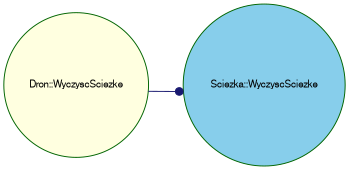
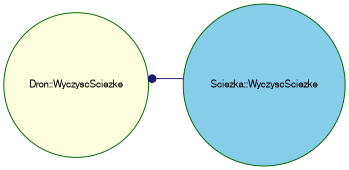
edge "Dron::WyczyscSciezke" -> "Sciezka::WyczyscSciezke": reversed
